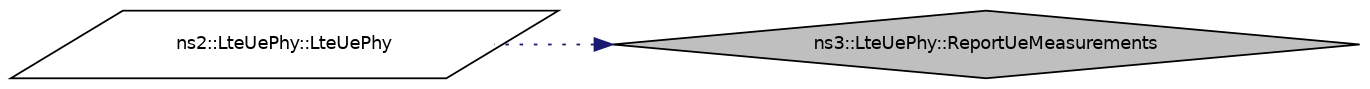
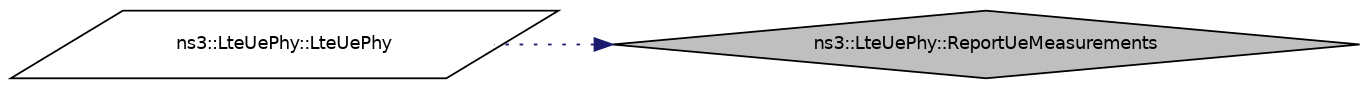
node "ns2::LteUePhy::LteUePhy": label "ns2::LteUePhy::LteUePhy" -> "ns3::LteUePhy::LteUePhy"
